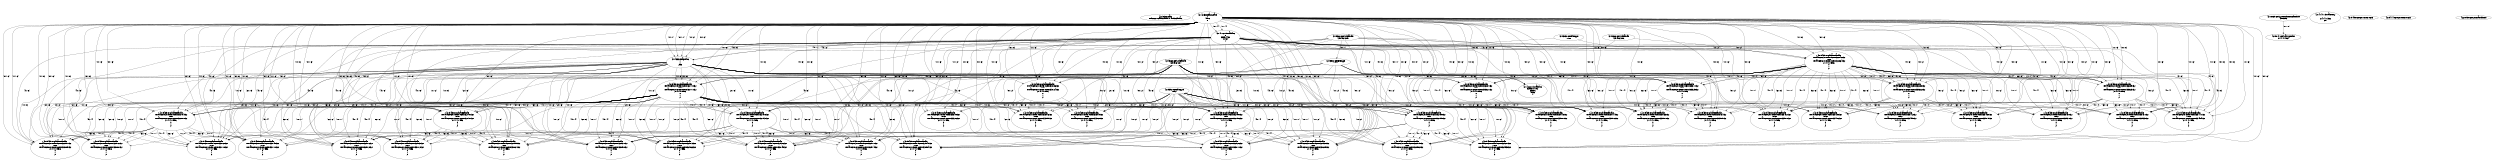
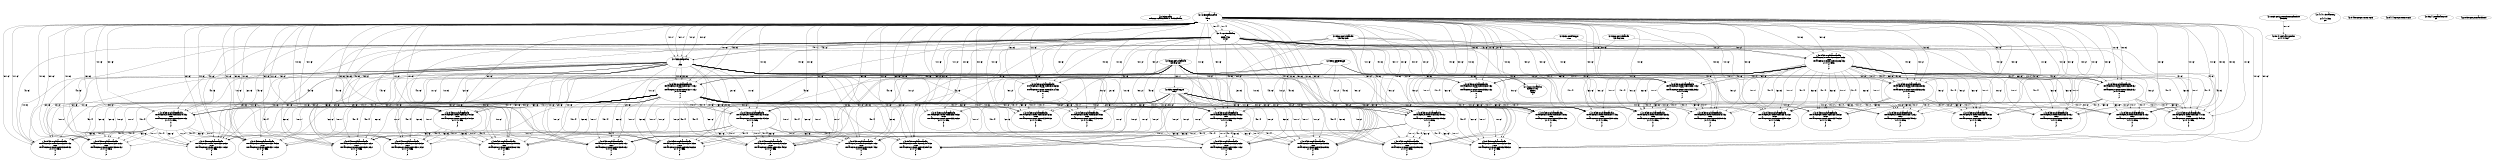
node "4219524.SetHandleCount 32": added
edge "4219368.GetStdHandle 4294967285" -> "4219392.GetFileType 1001": removed, label "(0-->1)"
edge "4219368.GetStdHandle 4294967284" -> "4219392.GetFileType 1002": added, label "(0-->1)"
edge "4219392.GetFileType 1001" -> "4214222.VirtualAlloc 3255304192 65536 4096 4": now "4214265.HeapCreate 1 4096 0" -> "4214222.VirtualAlloc 3255304192 65536 4096 4"
